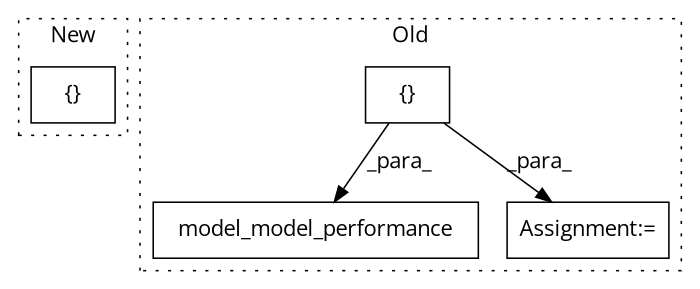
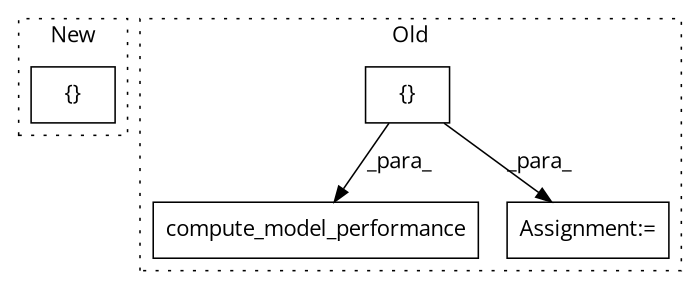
node "model_model_performance": label "model_model_performance" -> "compute_model_performance"
